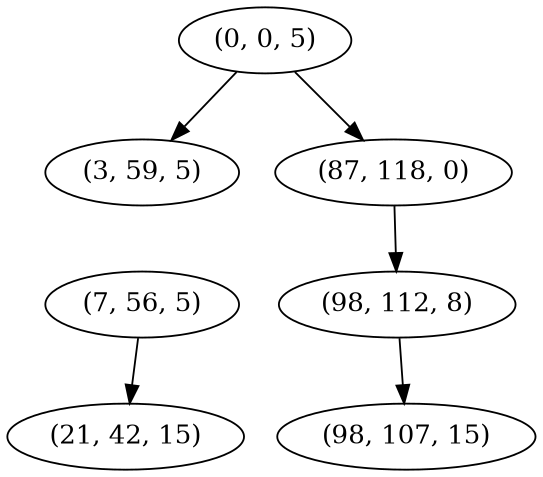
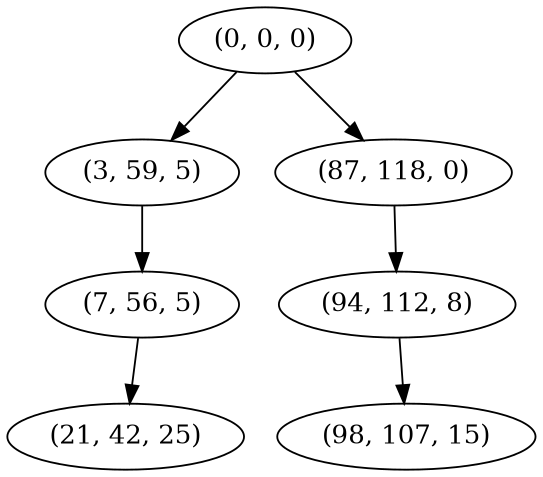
node "(0, 0, 5)": label "(0, 0, 5)" -> "(0, 0, 0)"
edge "(3, 59, 5)" -> "(7, 56, 5)": added
node "(98, 112, 8)": label "(98, 112, 8)" -> "(94, 112, 8)"
node "(21, 42, 15)": label "(21, 42, 15)" -> "(21, 42, 25)"
